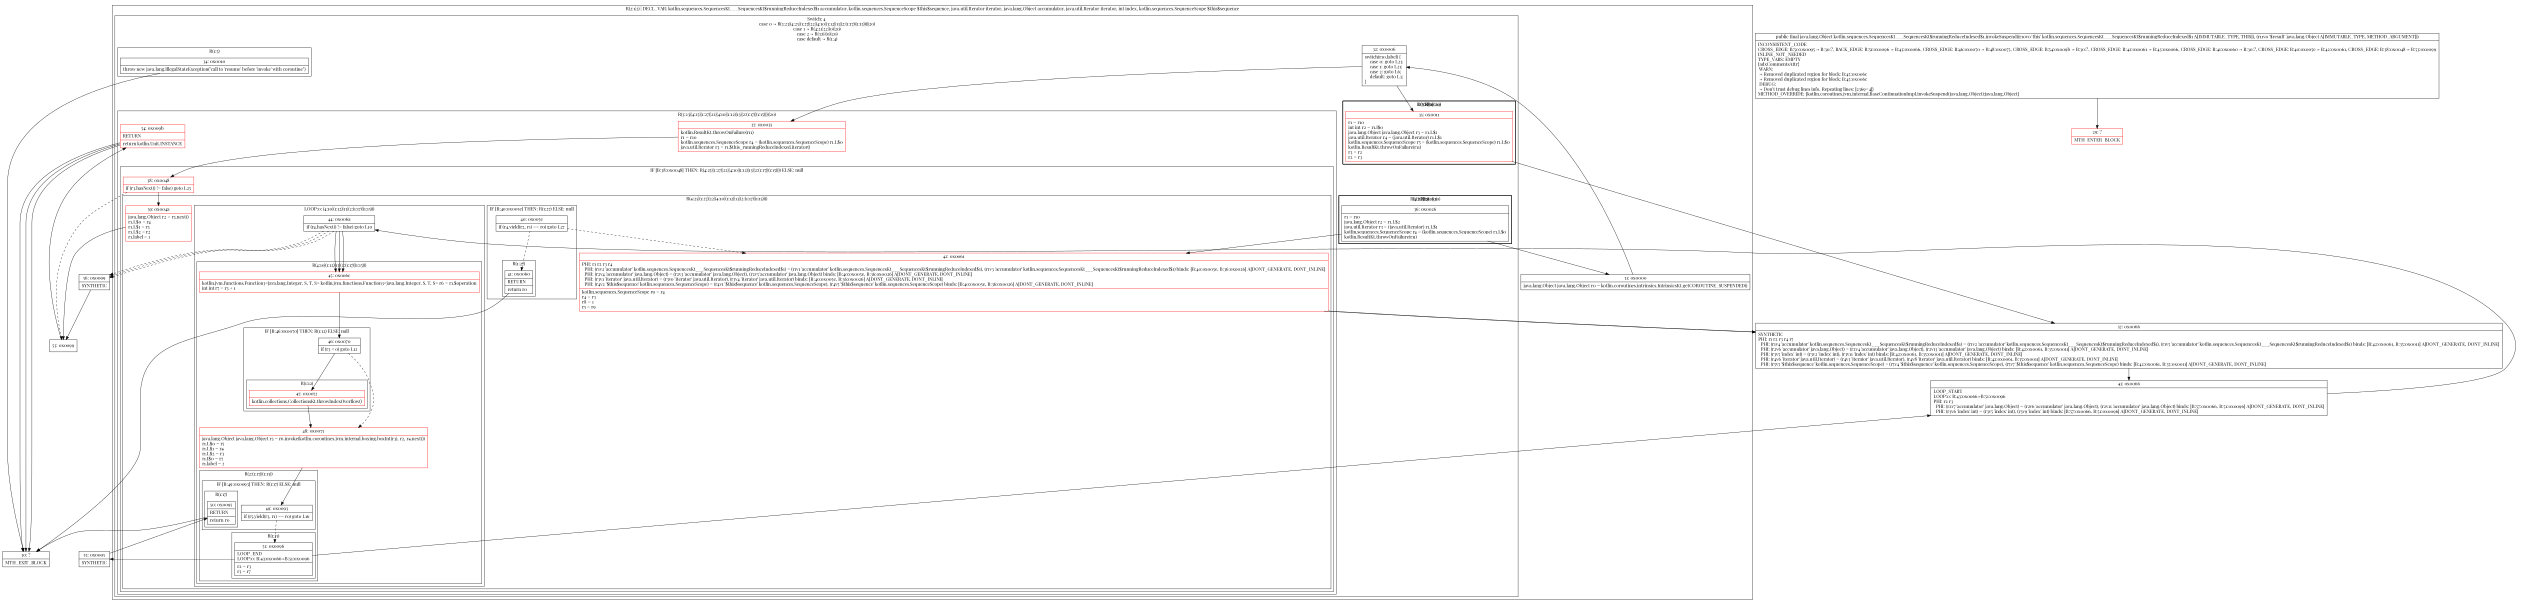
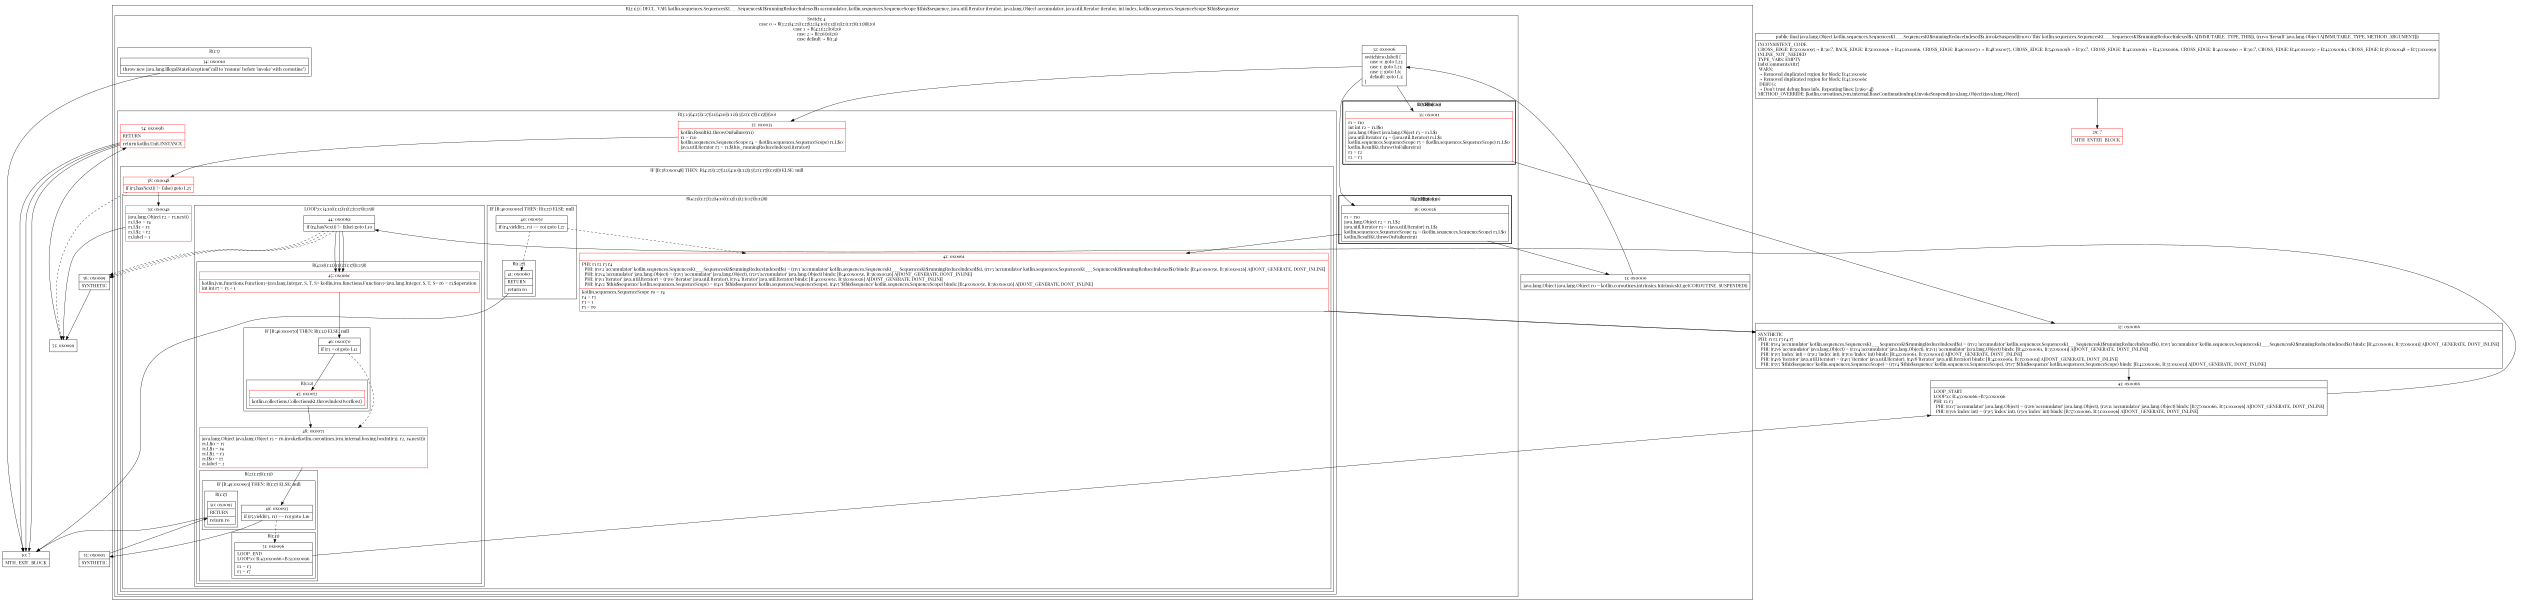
edge "32: 0x0006" -> "36: 0x0026": added
node "42: 0x0061": text "r8 = 1" -> "r3 = 1"
edge "51: 0x0096" -> "55: 0x0095": now "49: 0x0093" -> "55: 0x0095"
